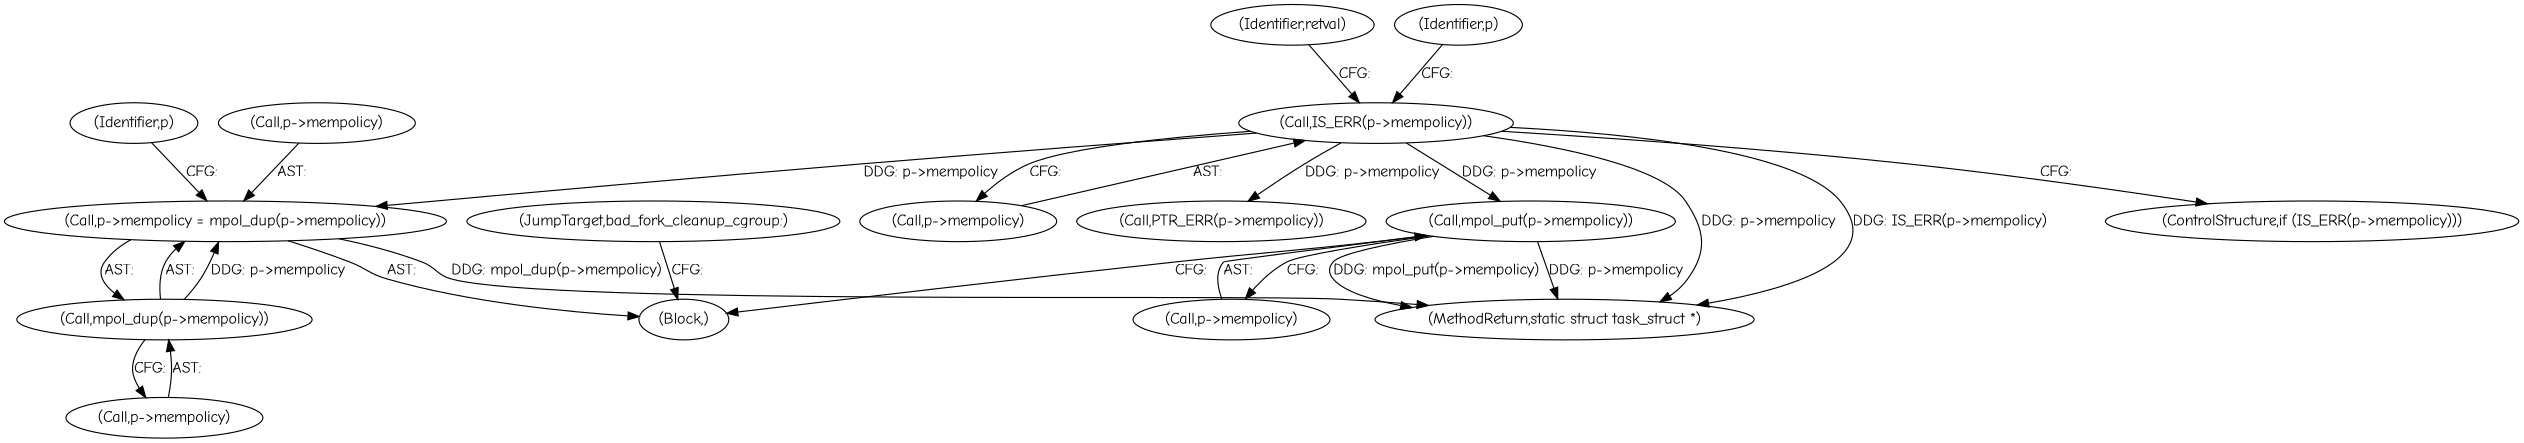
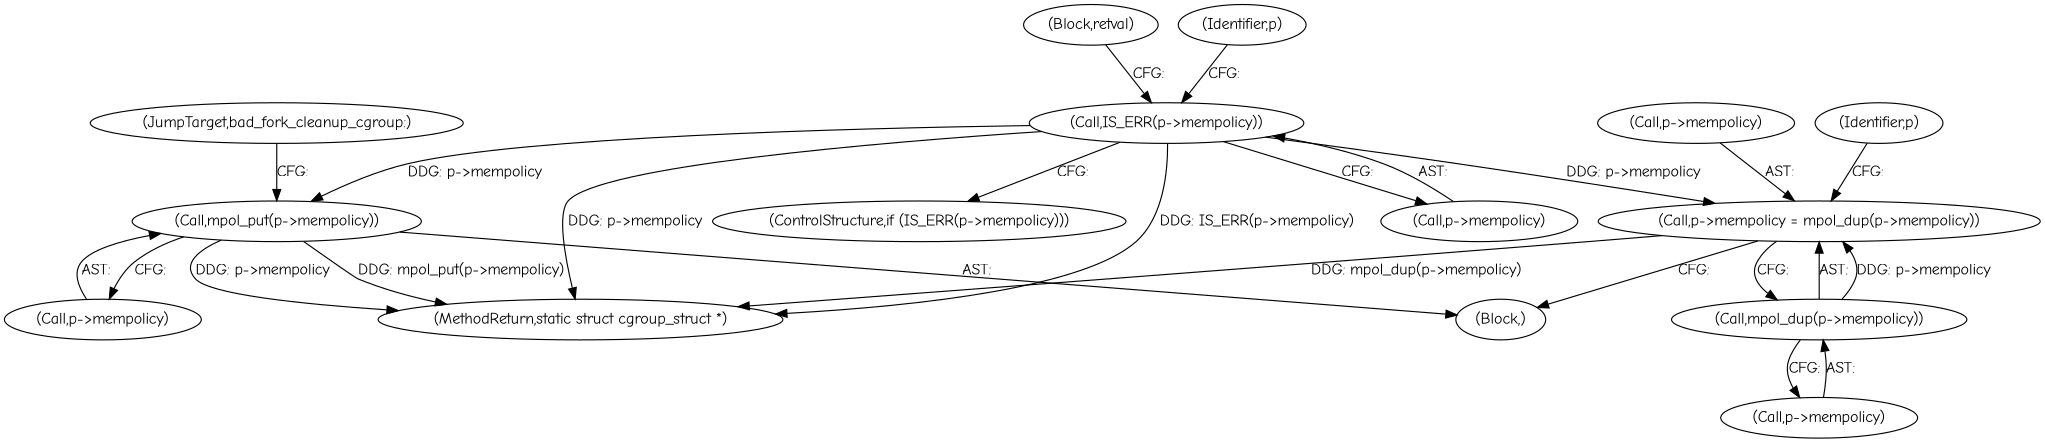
node "(Identifier,retval)": label "(Identifier,retval)" -> "(Block,retval)"
node "(Call,PTR_ERR(p->mempolicy))": removed
edge "(JumpTarget,bad_fork_cleanup_cgroup:)" -> "(Block,)": now "(JumpTarget,bad_fork_cleanup_cgroup:)" -> "(Call,mpol_put(p->mempolicy))"
edge "(Call,p->mempolicy = mpol_dup(p->mempolicy))" -> "(Call,mpol_dup(p->mempolicy))": label "AST: " -> "CFG: "
edge "(Call,p->mempolicy = mpol_dup(p->mempolicy))" -> "(Block,)": label "AST: " -> "CFG: "
edge "(Call,mpol_put(p->mempolicy))" -> "(Block,)": label "CFG: " -> "AST: "
node "(MethodReturn,static struct task_struct *)": label "(MethodReturn,static struct task_struct *)" -> "(MethodReturn,static struct cgroup_struct *)"
